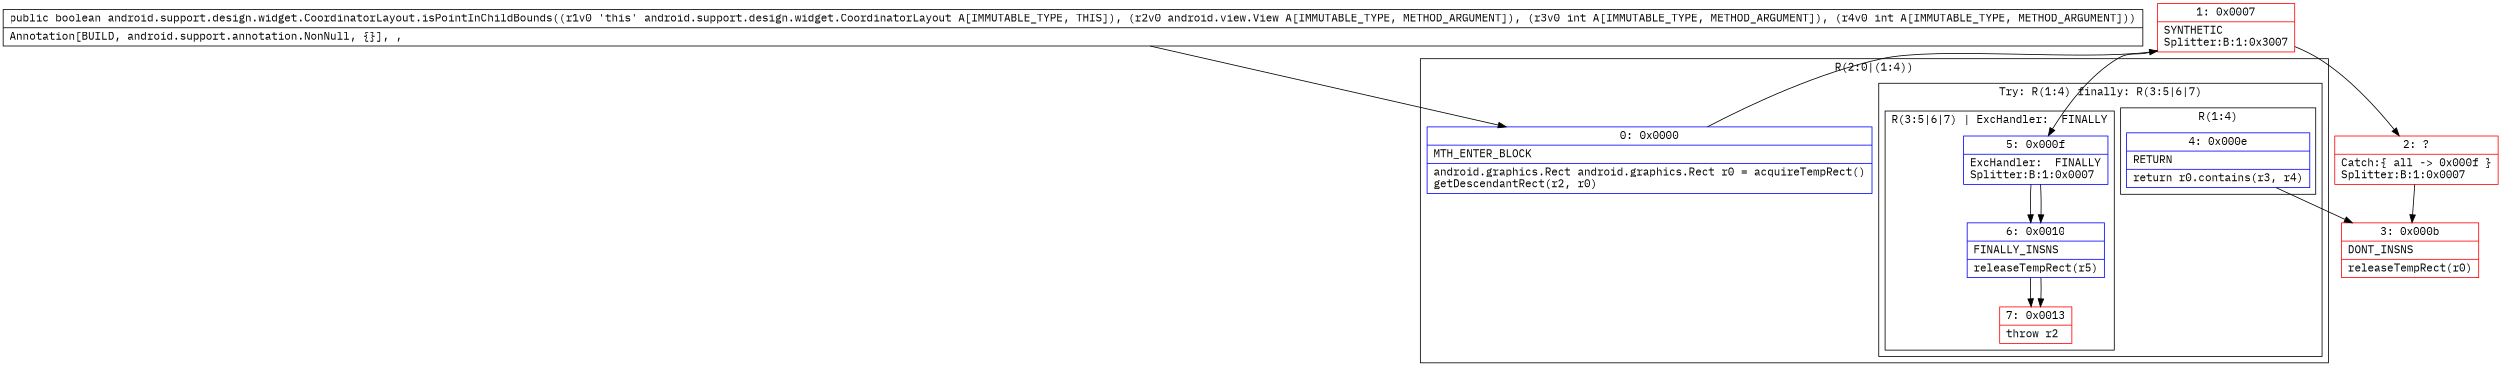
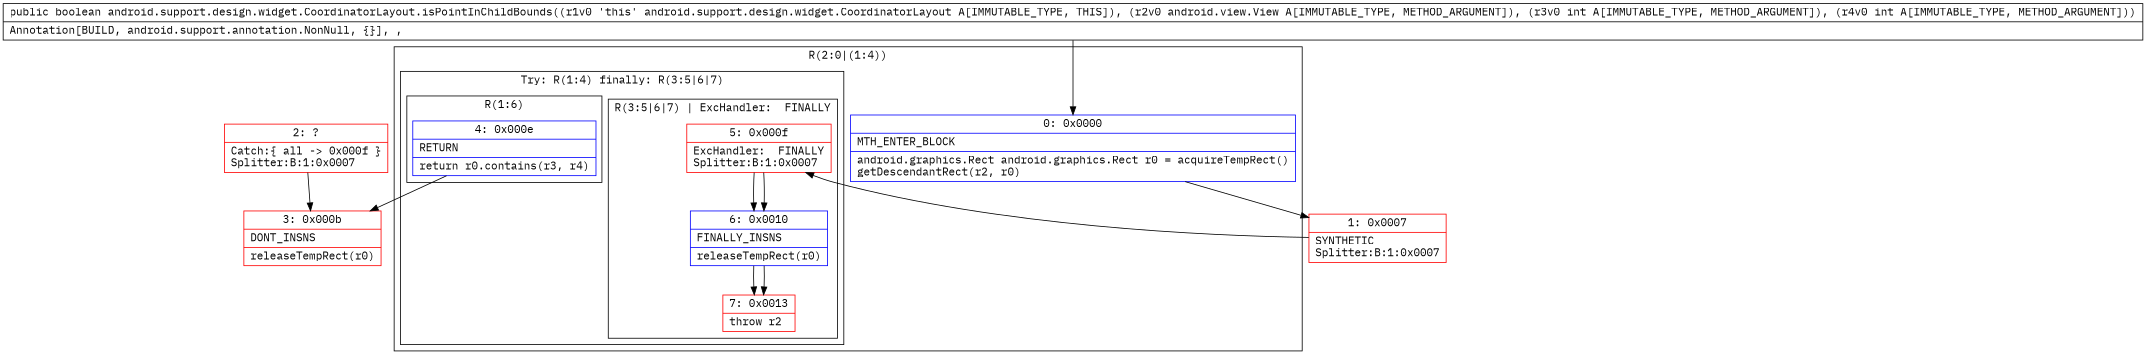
node "1: 0x0007": text "Splitter:B:1:0x3007" -> "Splitter:B:1:0x0007"
edge "1: 0x0007" -> "2: ?": removed
cluster "R(1:4)": label "R(1:4)" -> "R(1:6)"
node "5: 0x000f": color blue -> red
node "6: 0x0010": text "releaseTempRect(r5)" -> "releaseTempRect(r0)"
